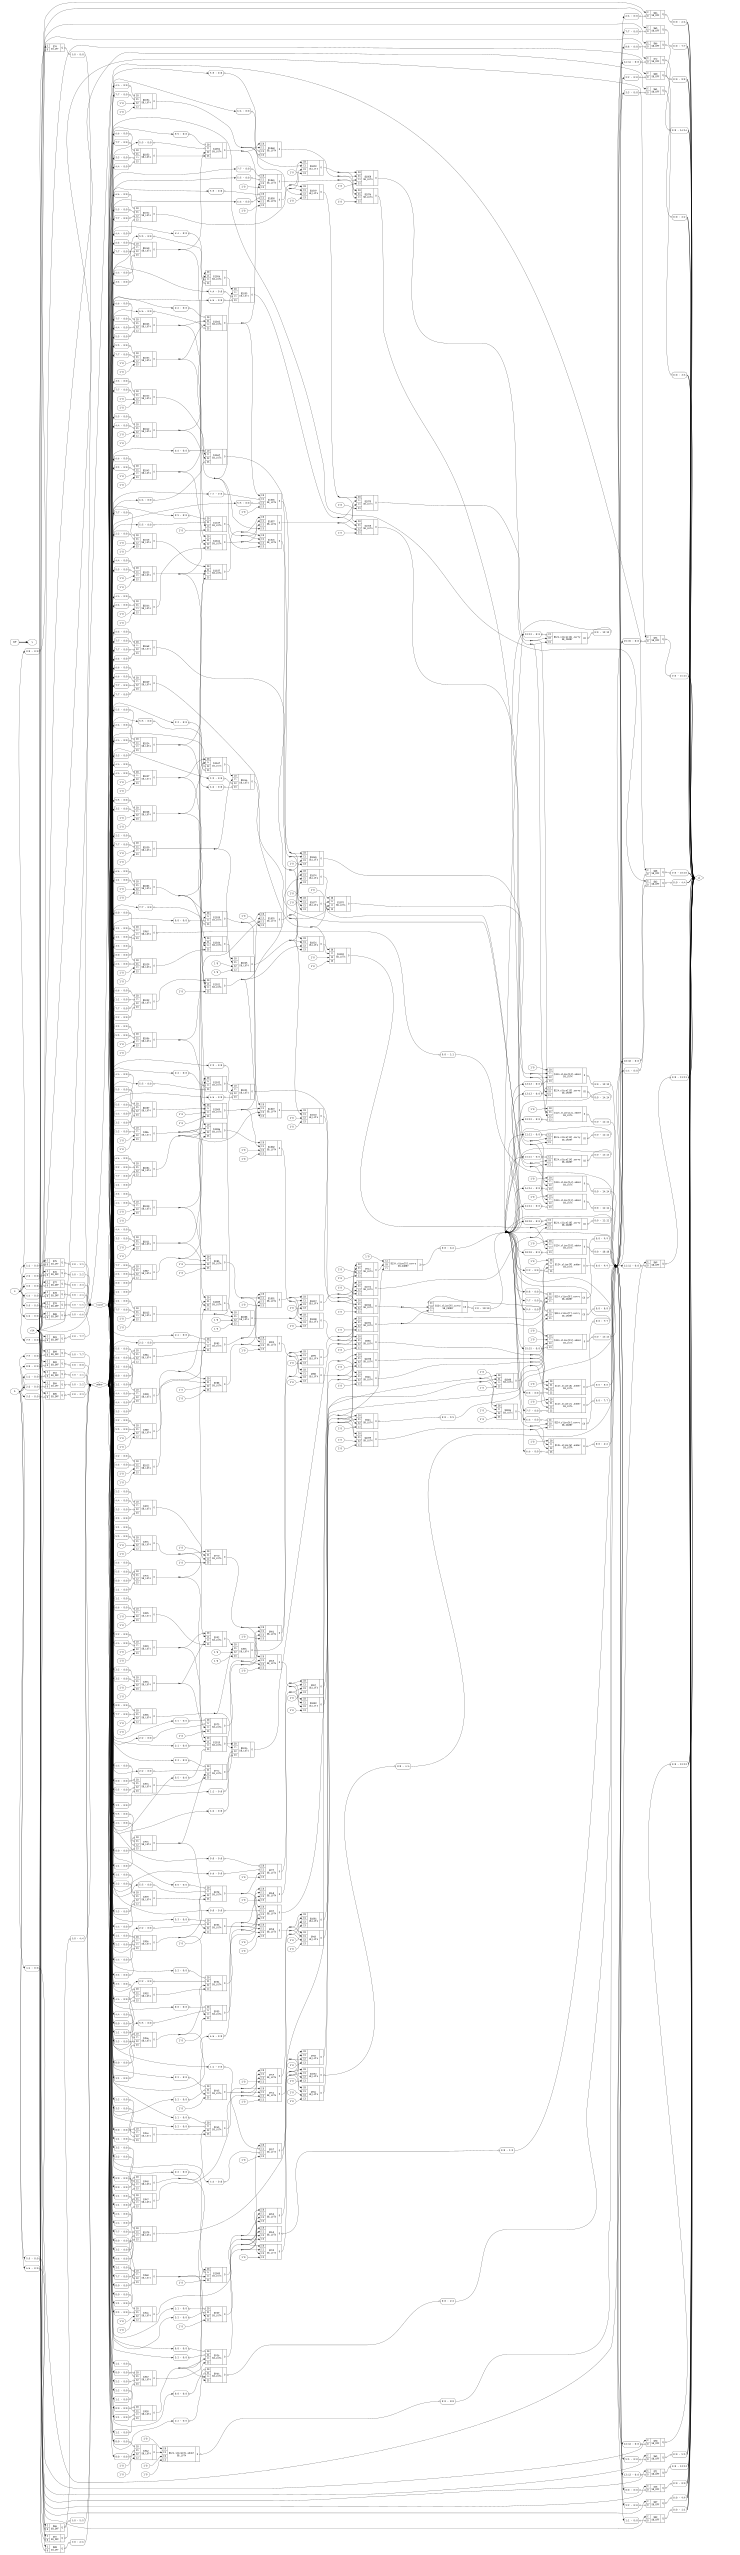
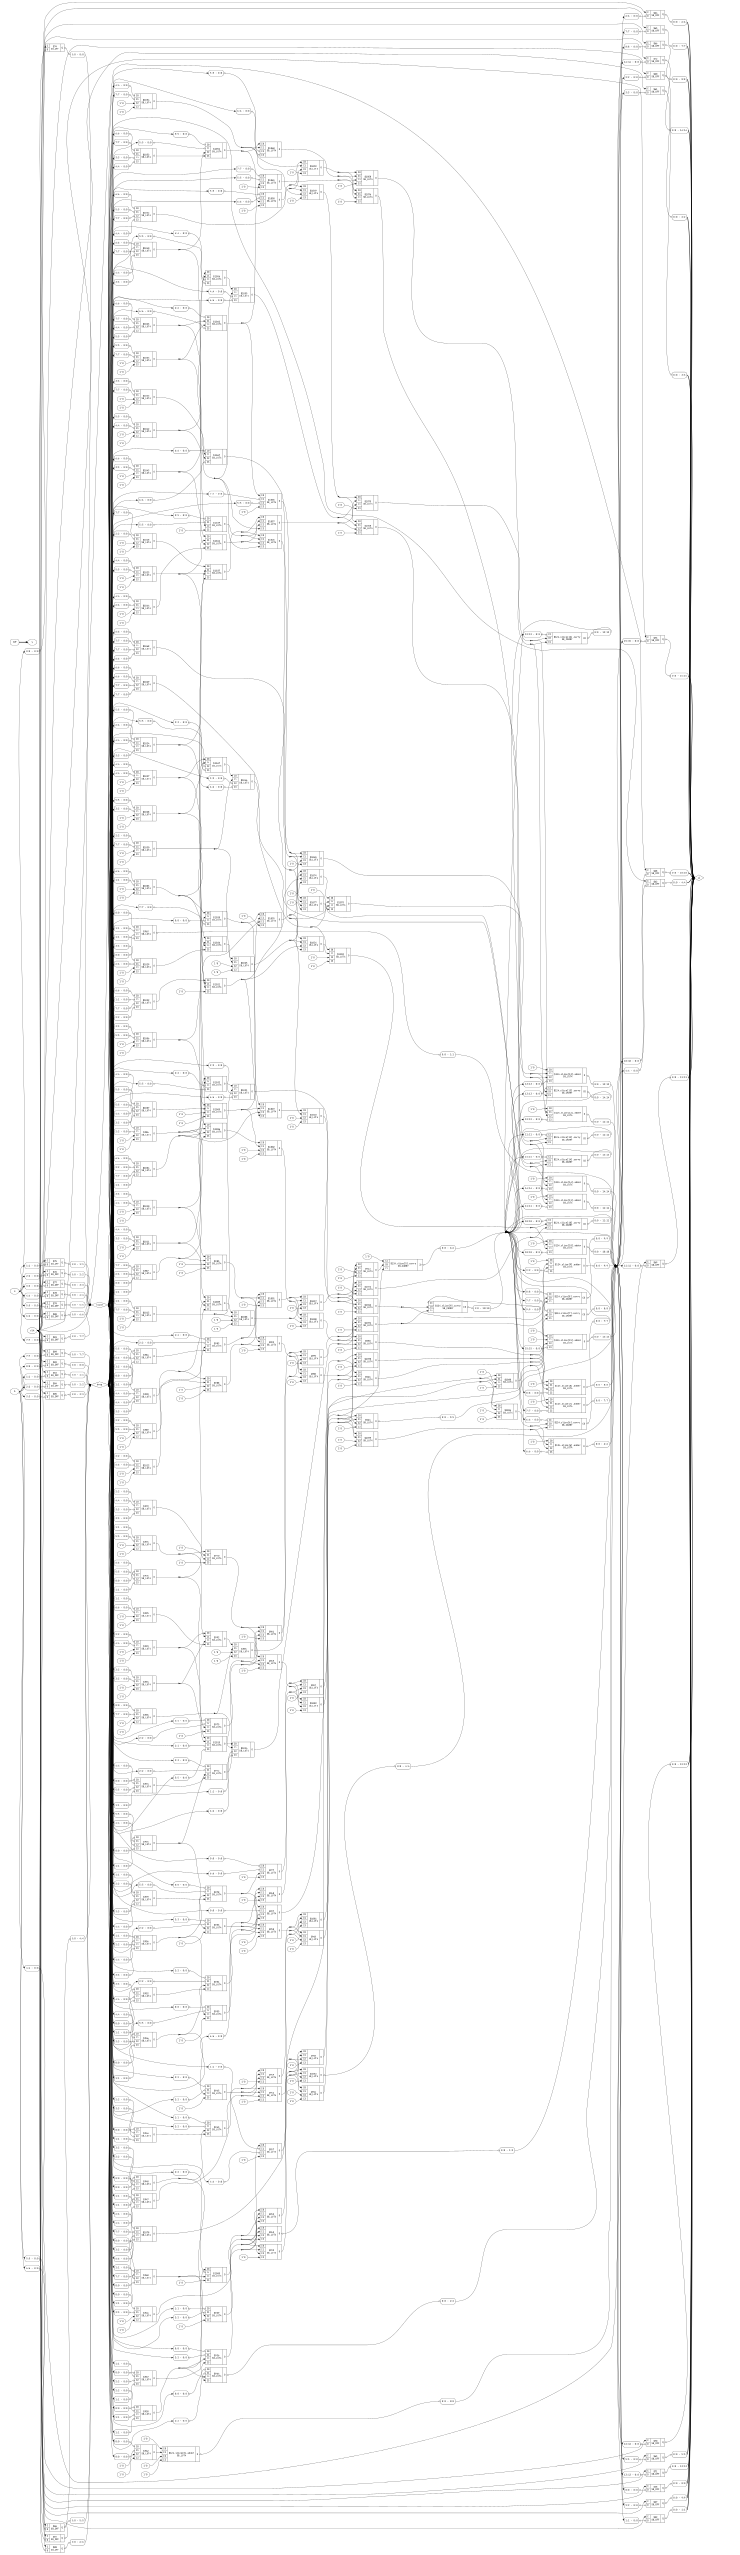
node "adder": label "adder" -> "breg"
